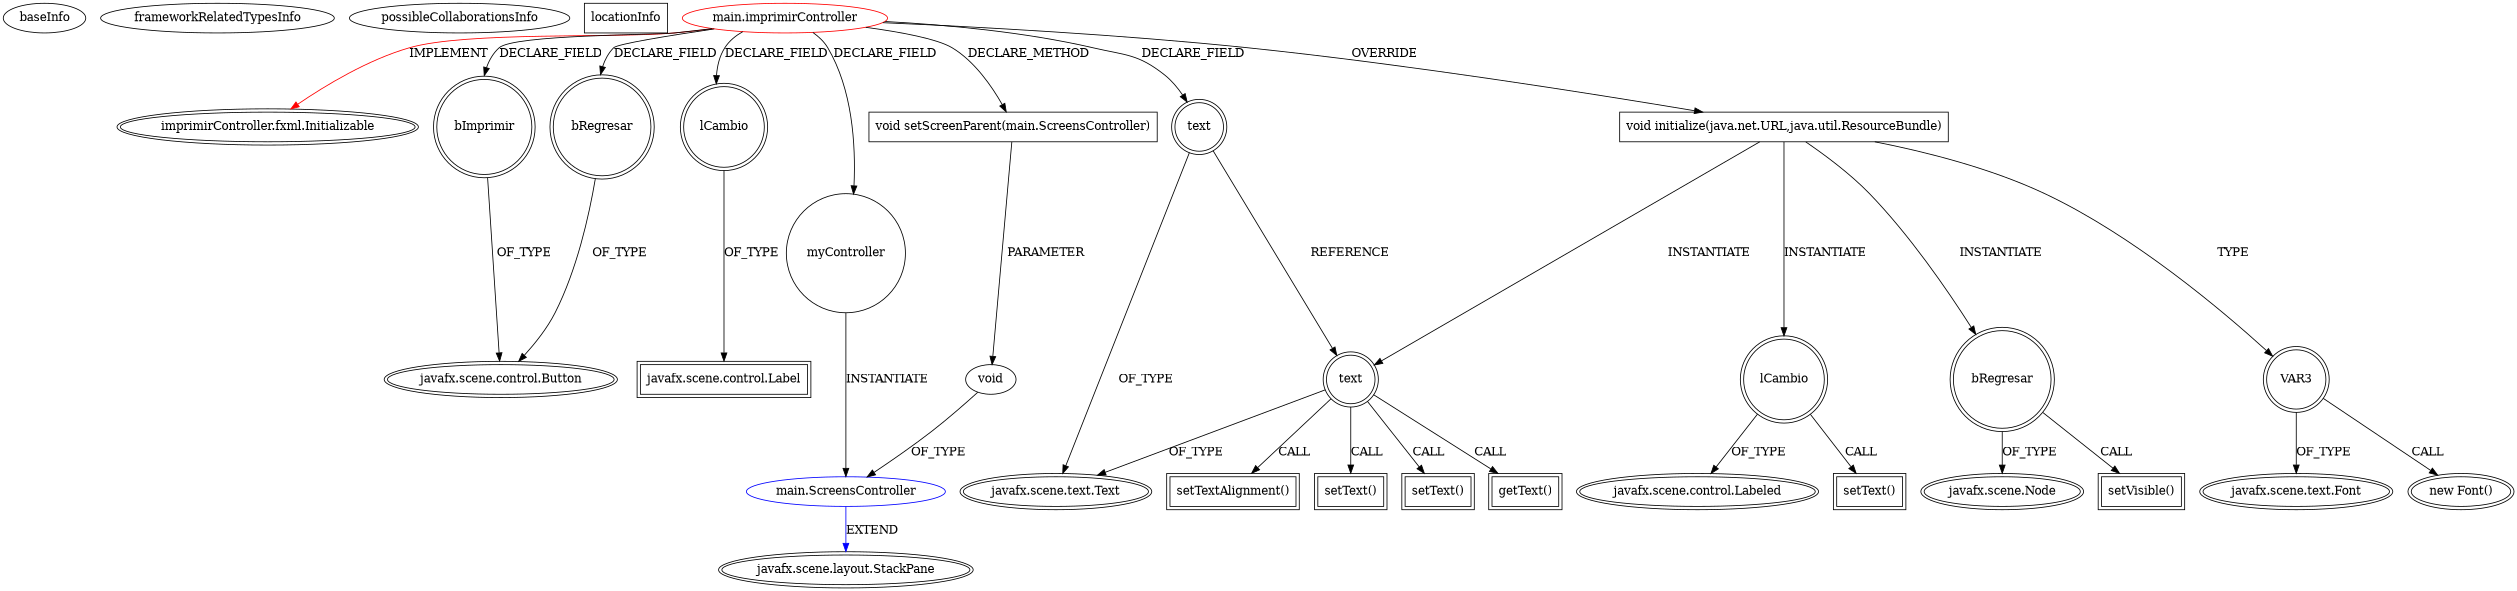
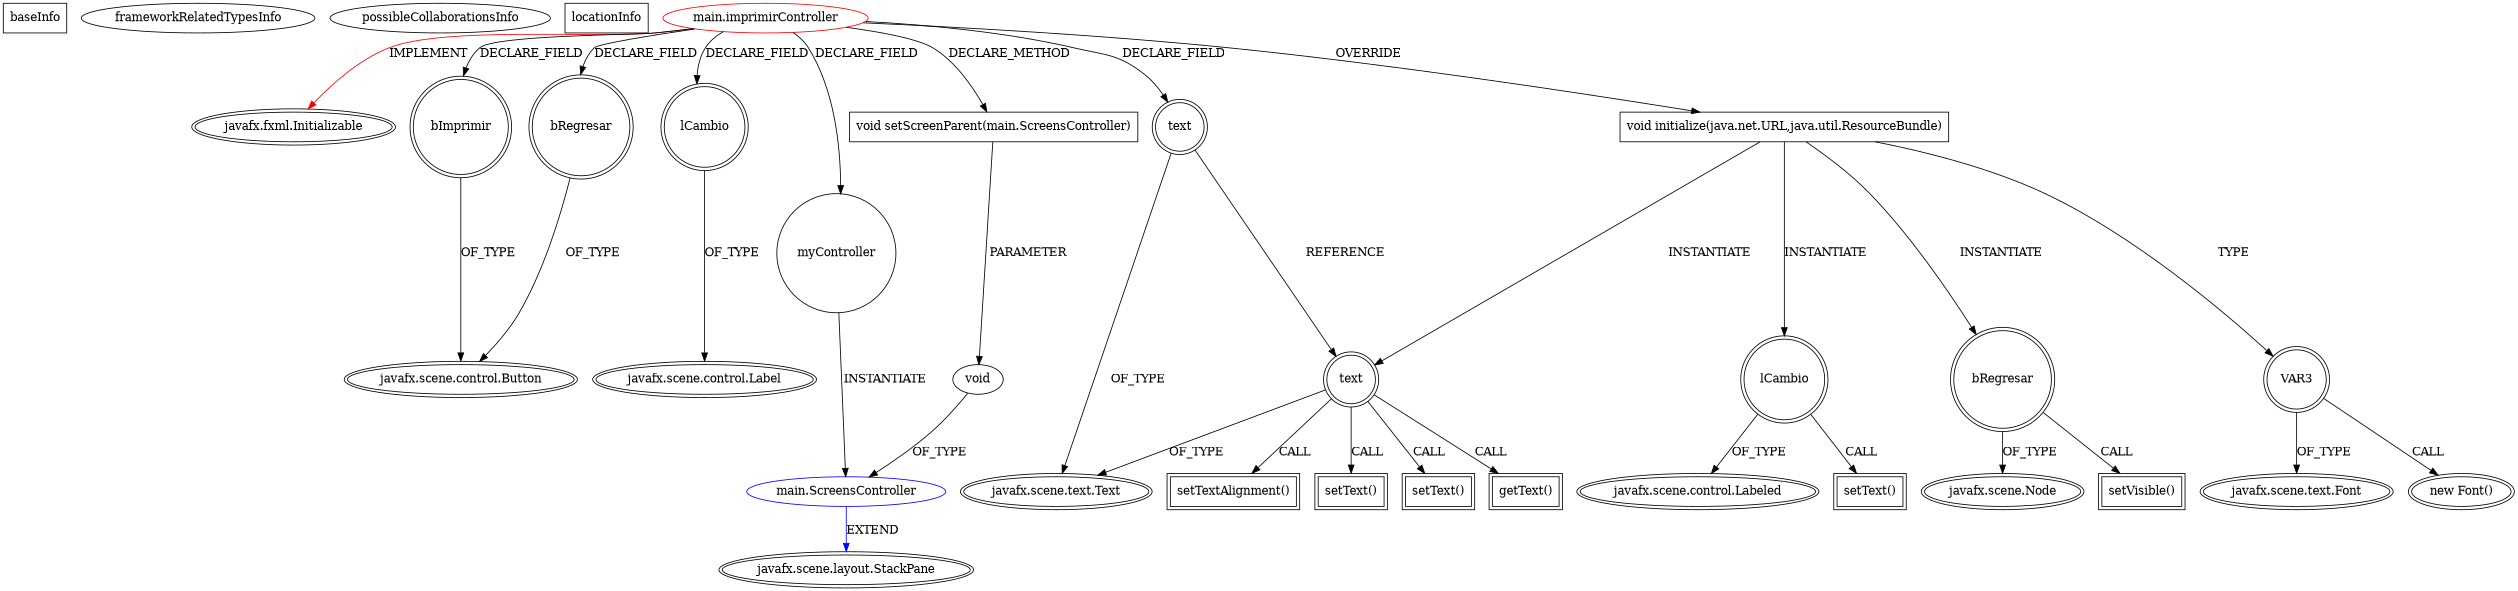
node "baseInfo": shape ellipse -> box
node "imprimirController.fxml.Initializable": label "imprimirController.fxml.Initializable" -> "javafx.fxml.Initializable"
node "javafx.scene.control.Label": shape box -> ellipse
